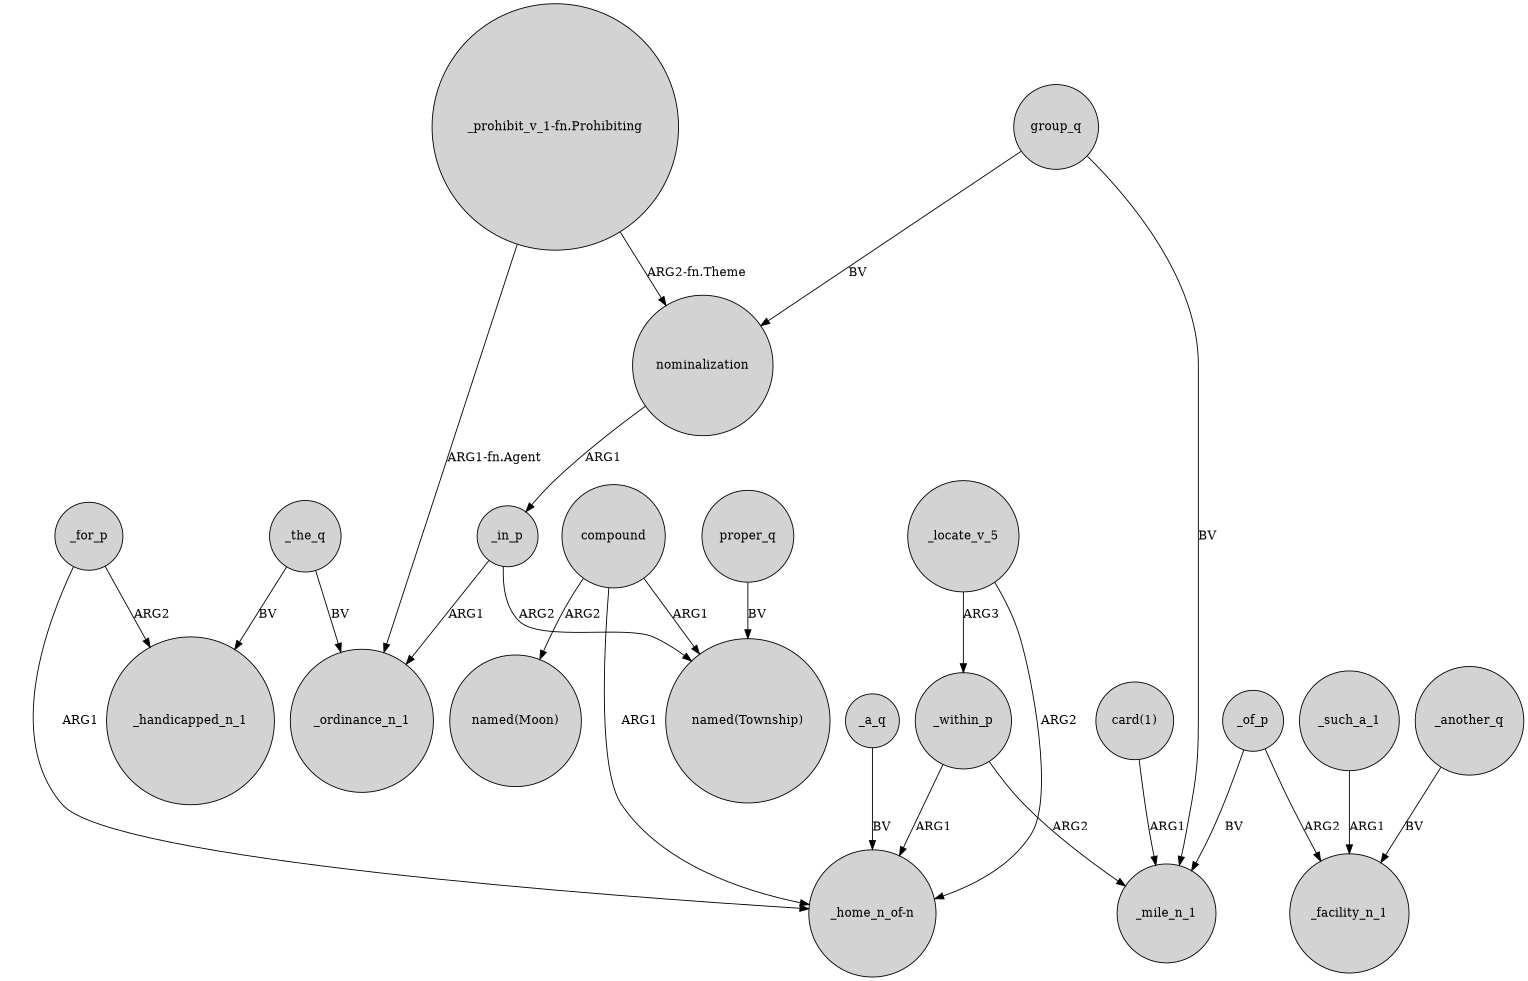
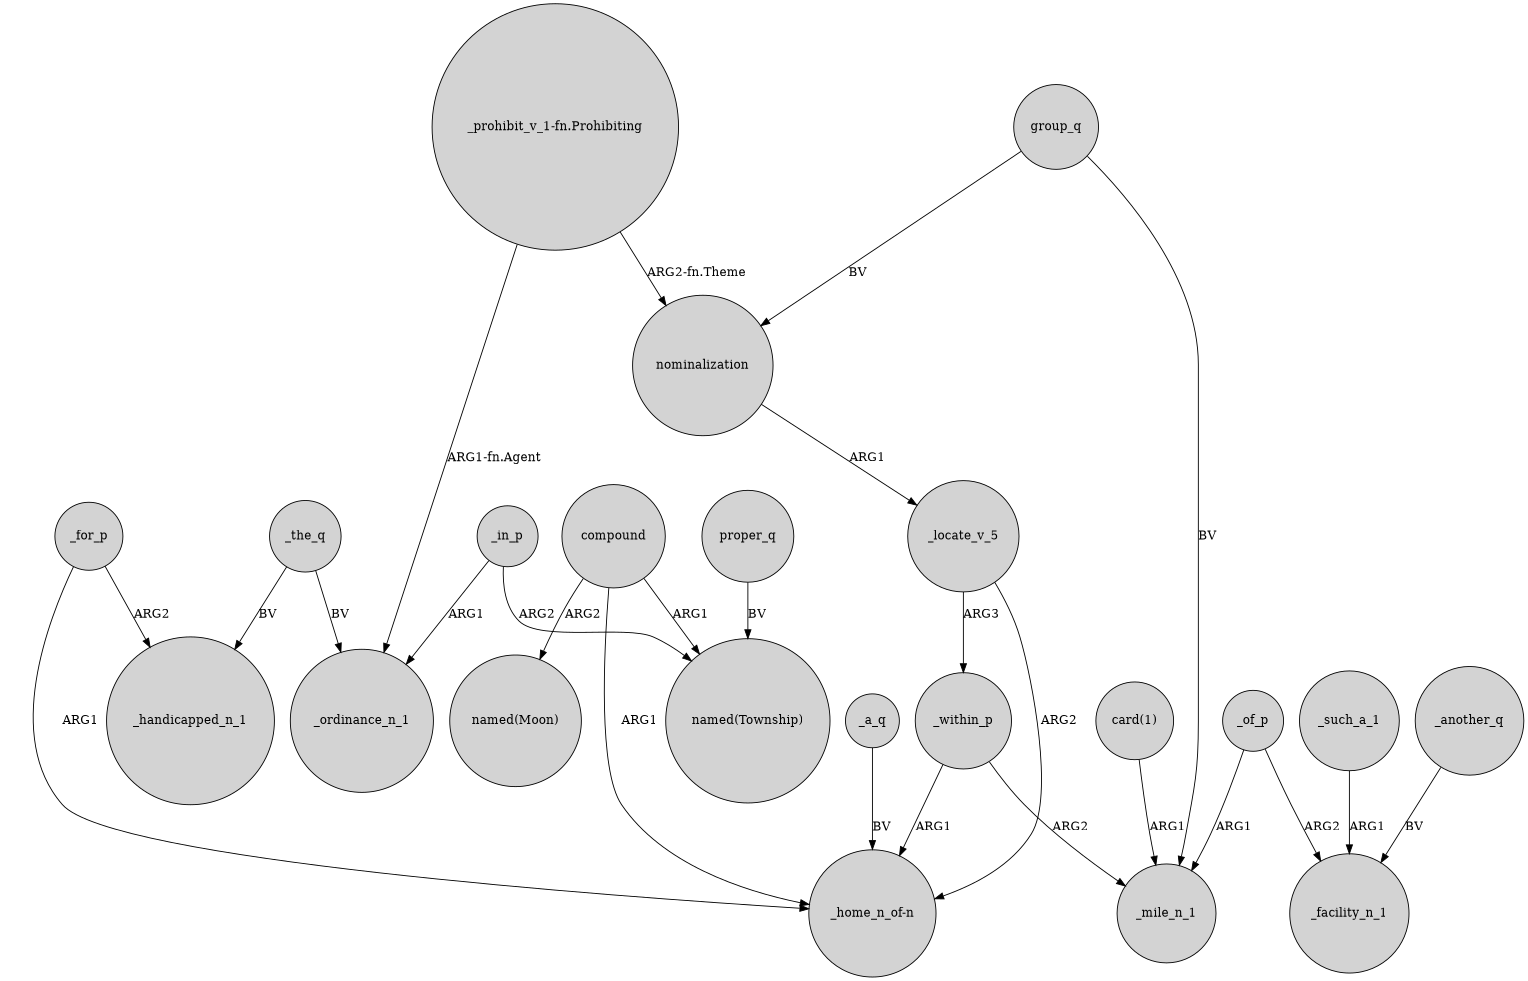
edge "nominalization" -> "_in_p": now "nominalization" -> "_locate_v_5"
edge "_of_p" -> "_mile_n_1": label "BV" -> "ARG1"
